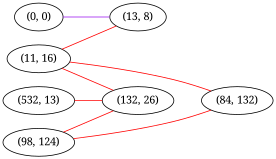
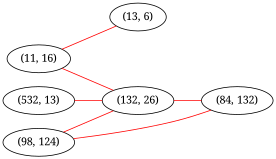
node "(0, 0)": removed
node "(13, 8)": label "(13, 8)" -> "(13, 6)"
edge "(11, 16)" -- "(84, 132)": now "(132, 26)" -- "(84, 132)"
